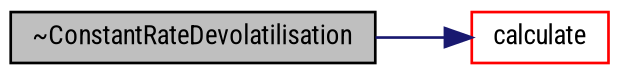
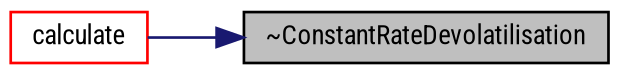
edge "~ConstantRateDevolatilisation" -> "calculate": reversed
